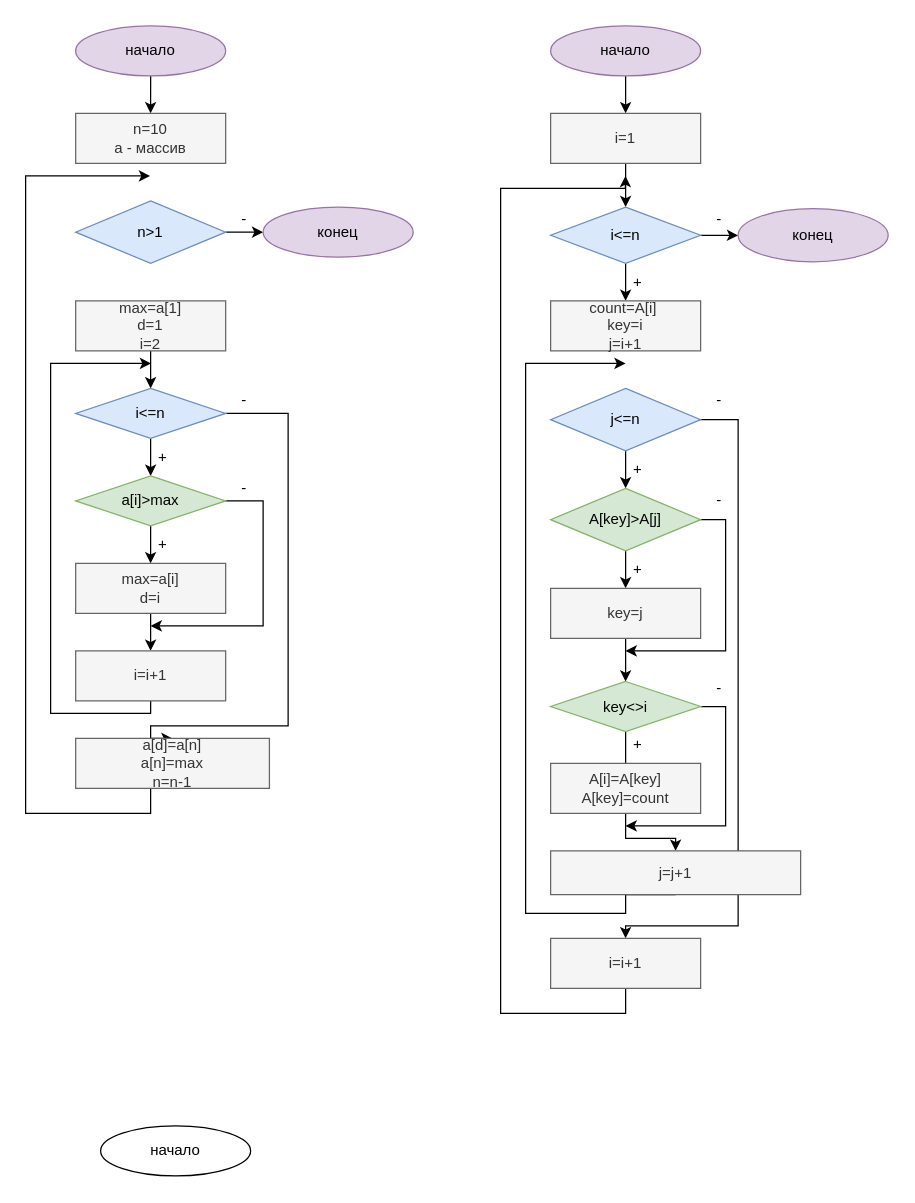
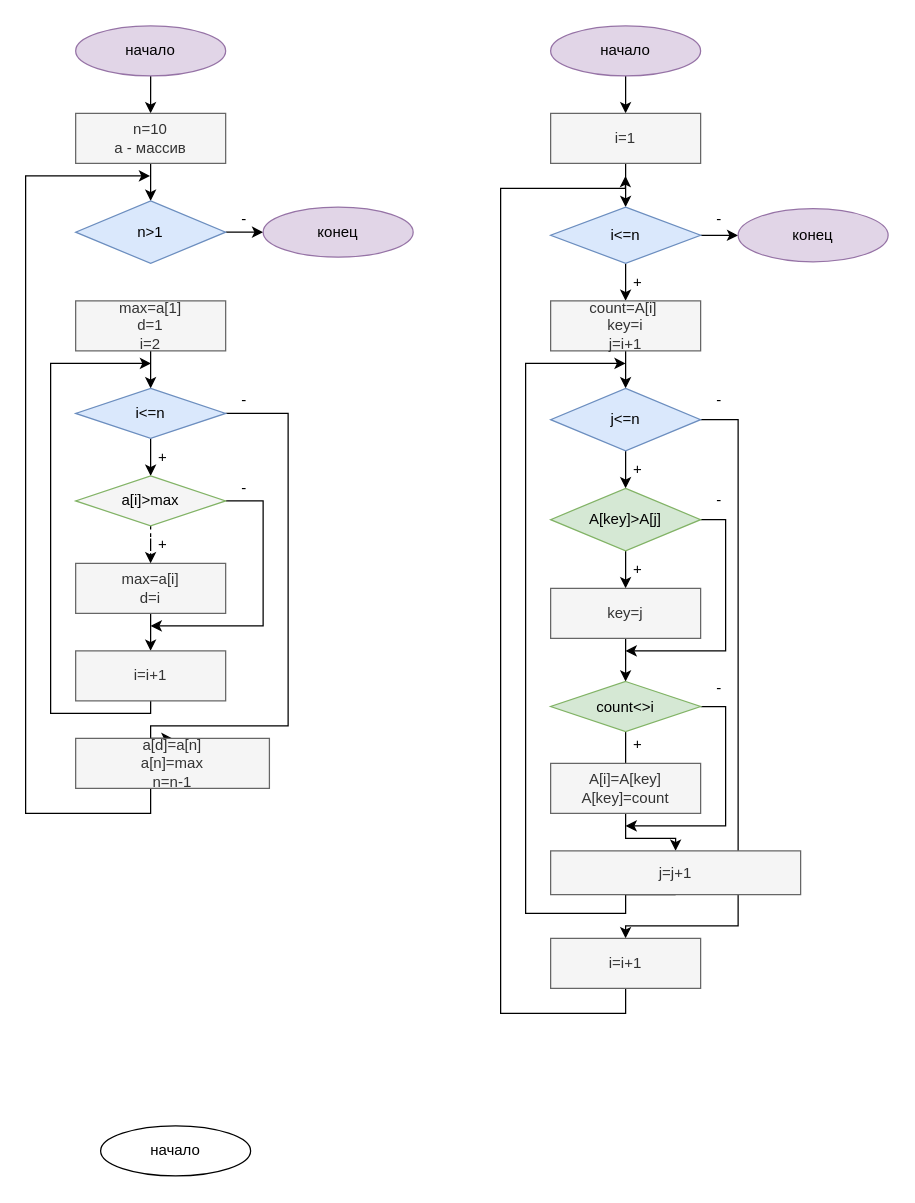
edge "n=10 a - массив" -> "n>1": added
edge "count=A[i] key=i j=i+1" -> "j<=n": added
node "a[i]>max": fillcolor #d5e8d4 -> #f5f5f5
edge "a[i]>max" -> "max=a[i] d=i": style solid -> dashed
node "key<>i": label "key<>i" -> "count<>i"
